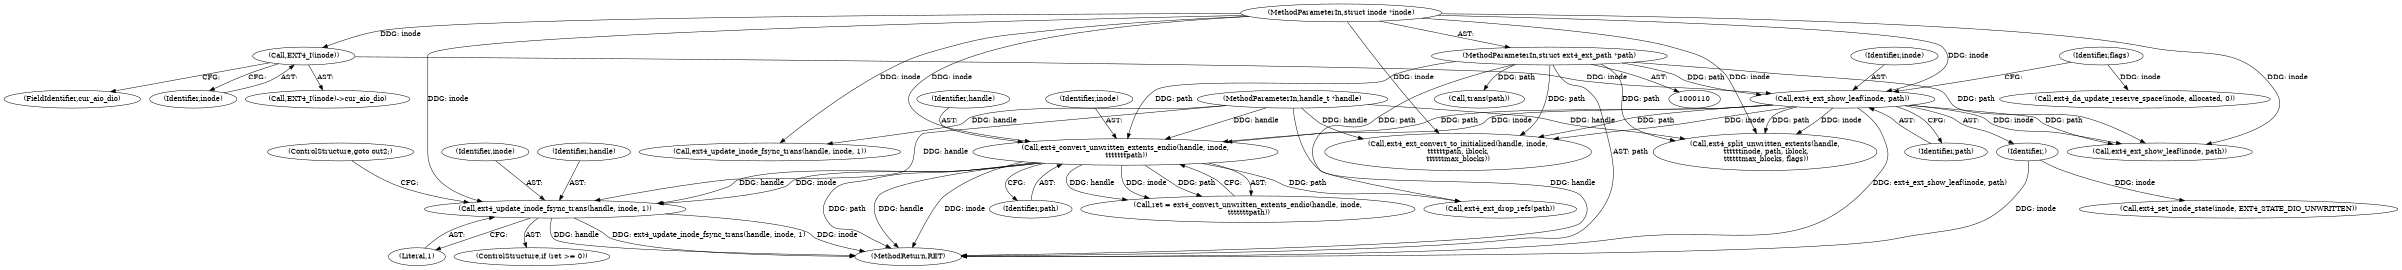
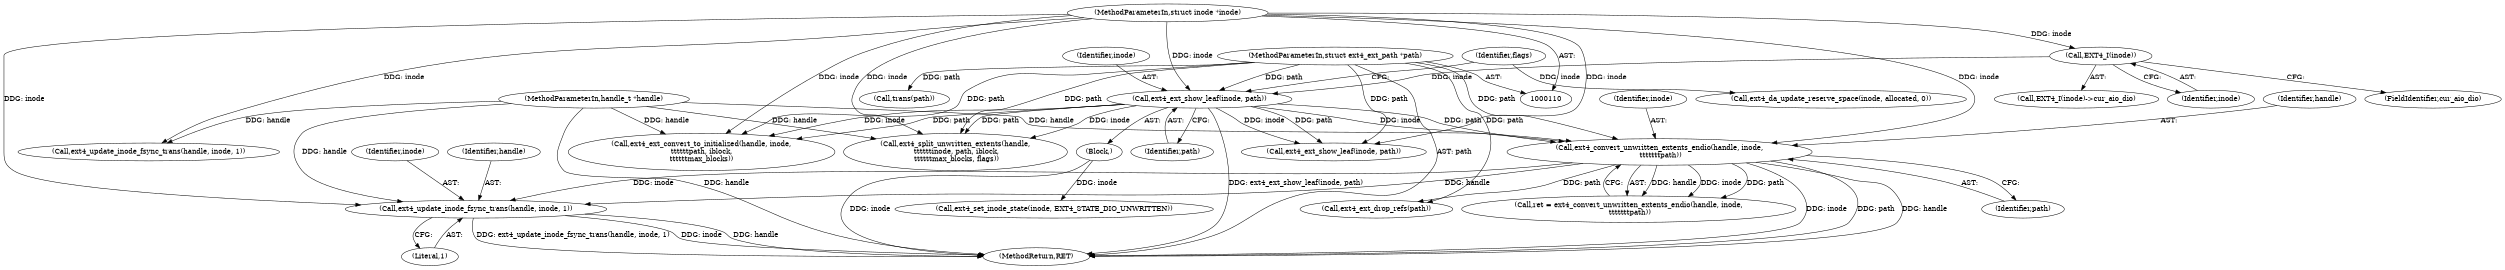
edge "(MethodParameterIn,struct inode *inode)" -> "(MethodParameterIn,struct ext4_ext_path *path)": now "(MethodParameterIn,struct inode *inode)" -> "1000110"
node "(ControlStructure,goto out2;)": removed
node "(Identifier,)": label "(Identifier,)" -> "(Block,)"
node "(ControlStructure,if (ret >= 0))": removed
